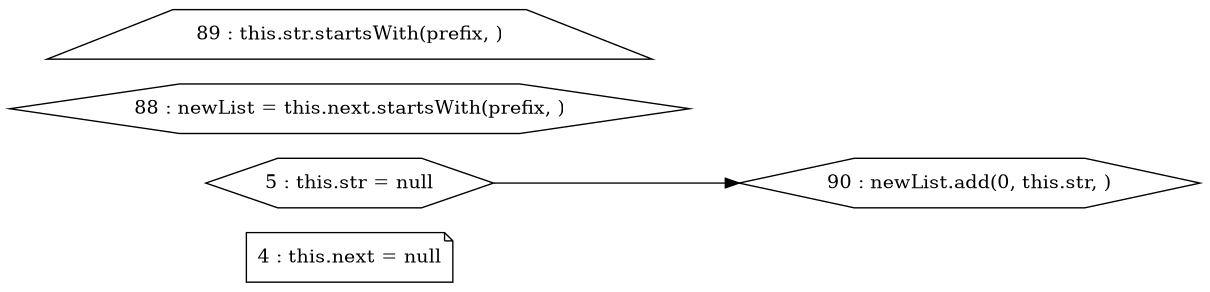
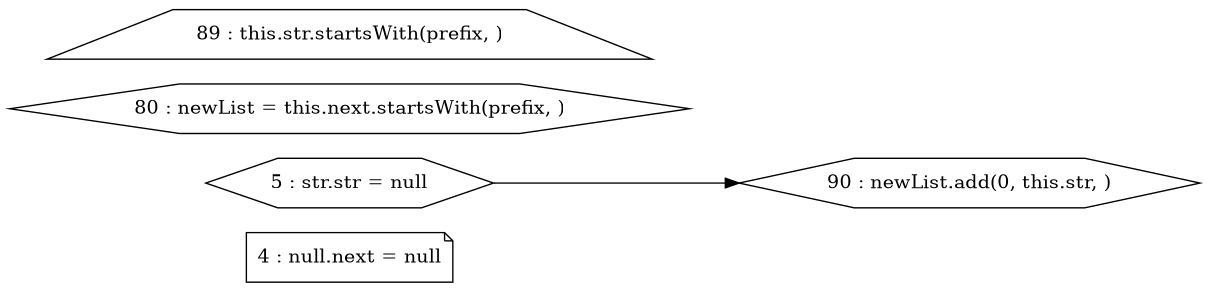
node "88 : newList = this.next.startsWith(prefix, )": label "88 : newList = this.next.startsWith(prefix, )" -> "80 : newList = this.next.startsWith(prefix, )"
node "5 : this.str = null": label "5 : this.str = null" -> "5 : str.str = null"
node "4 : this.next = null": label "4 : this.next = null" -> "4 : null.next = null"
